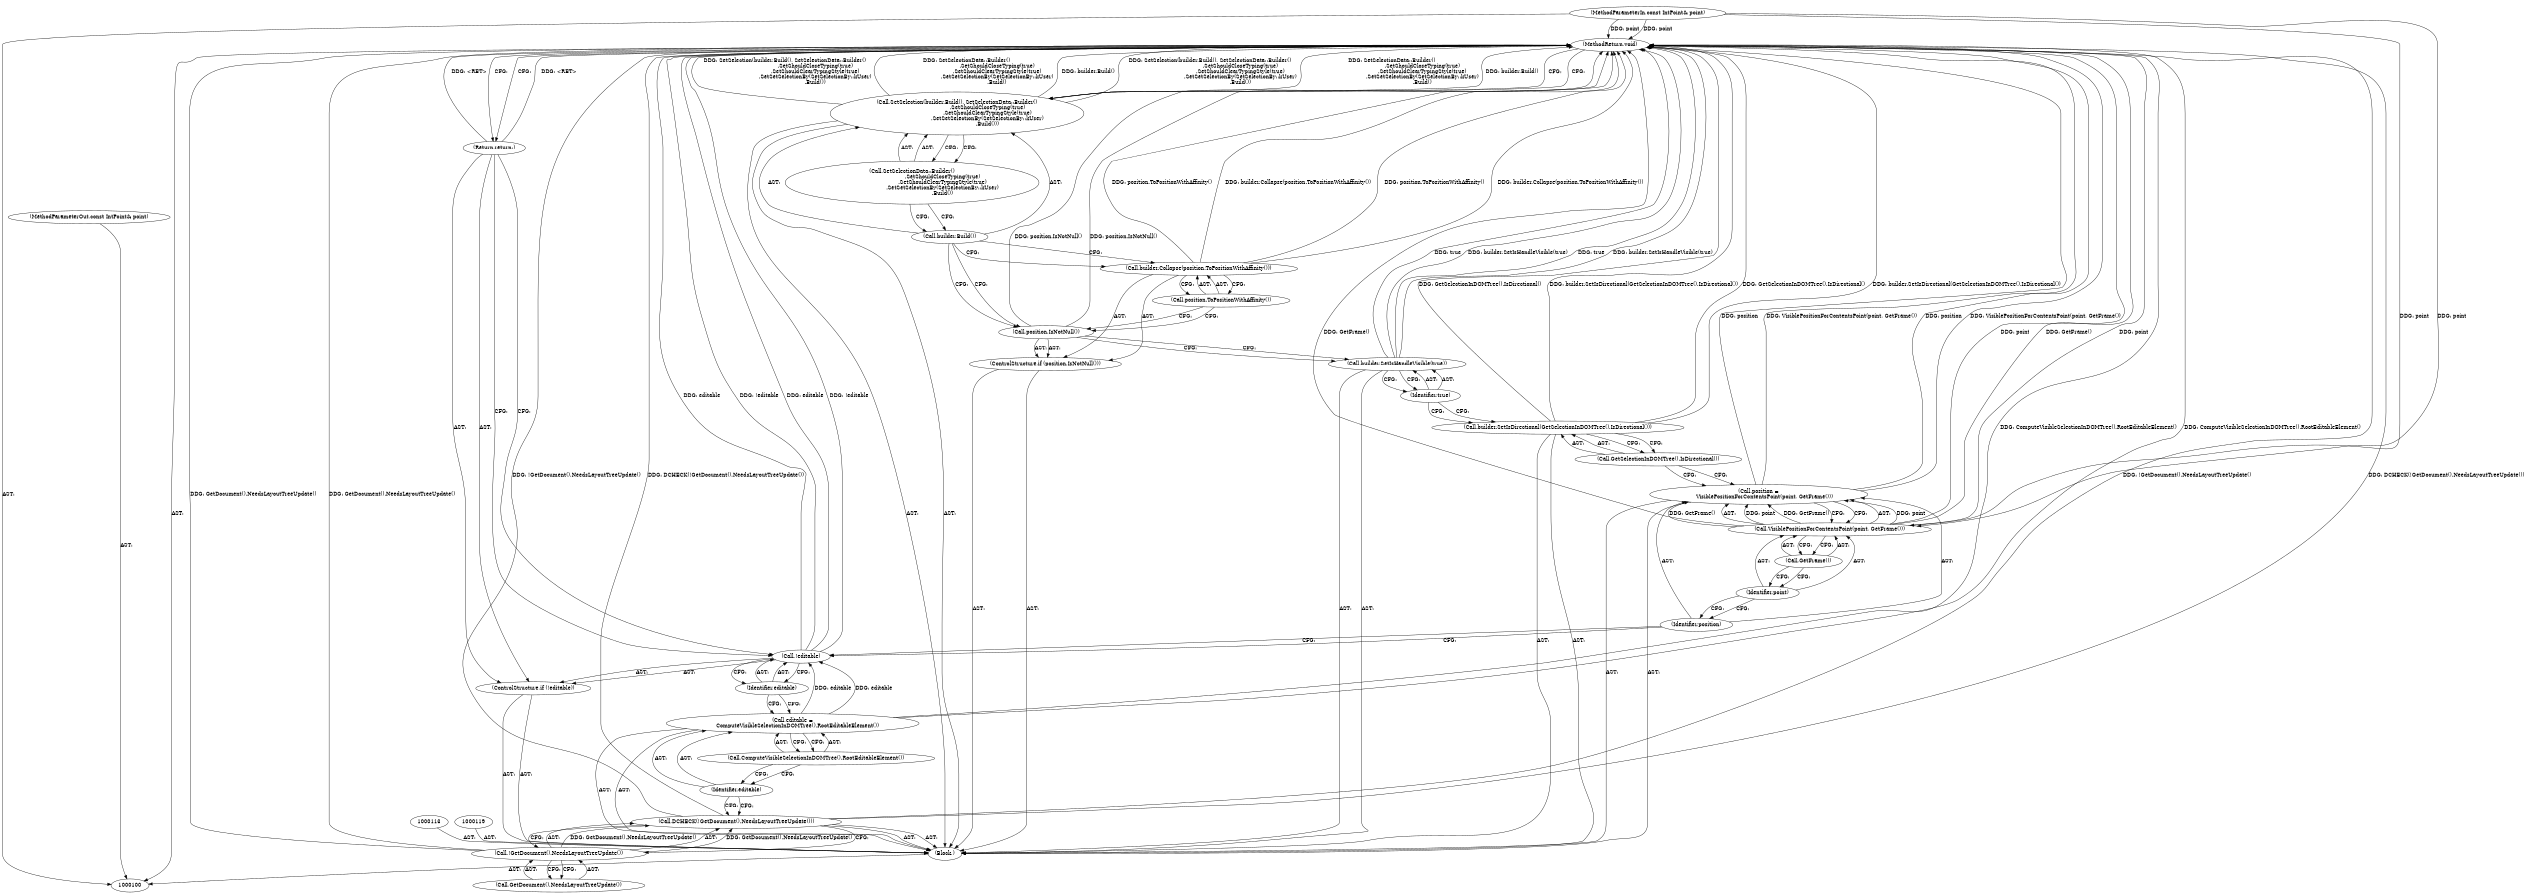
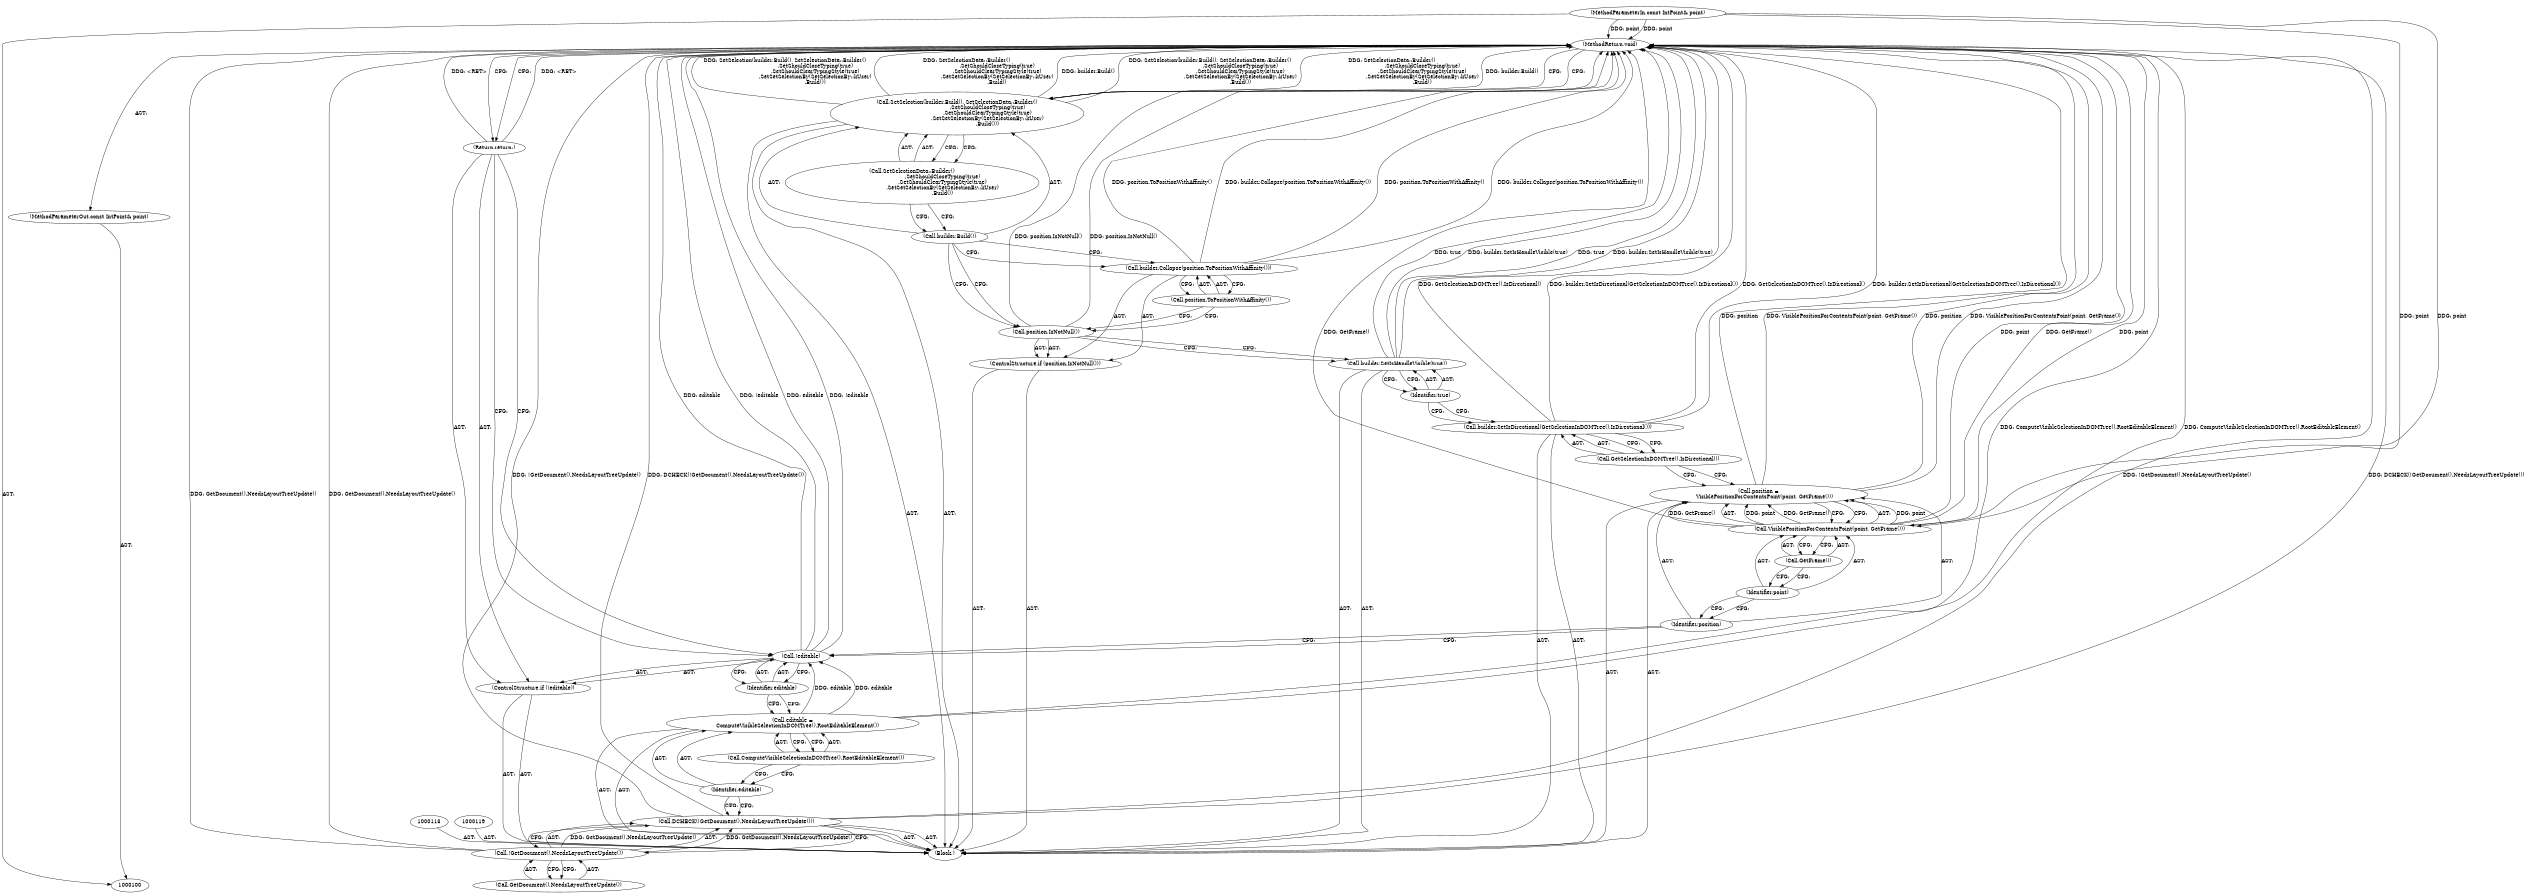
edge "(MethodReturn,void)" -> "1000100": now "(MethodReturn,void)" -> "(MethodParameterOut,const IntPoint& point)"
edge "(Block,)" -> "1000100": removed, label "AST:"
